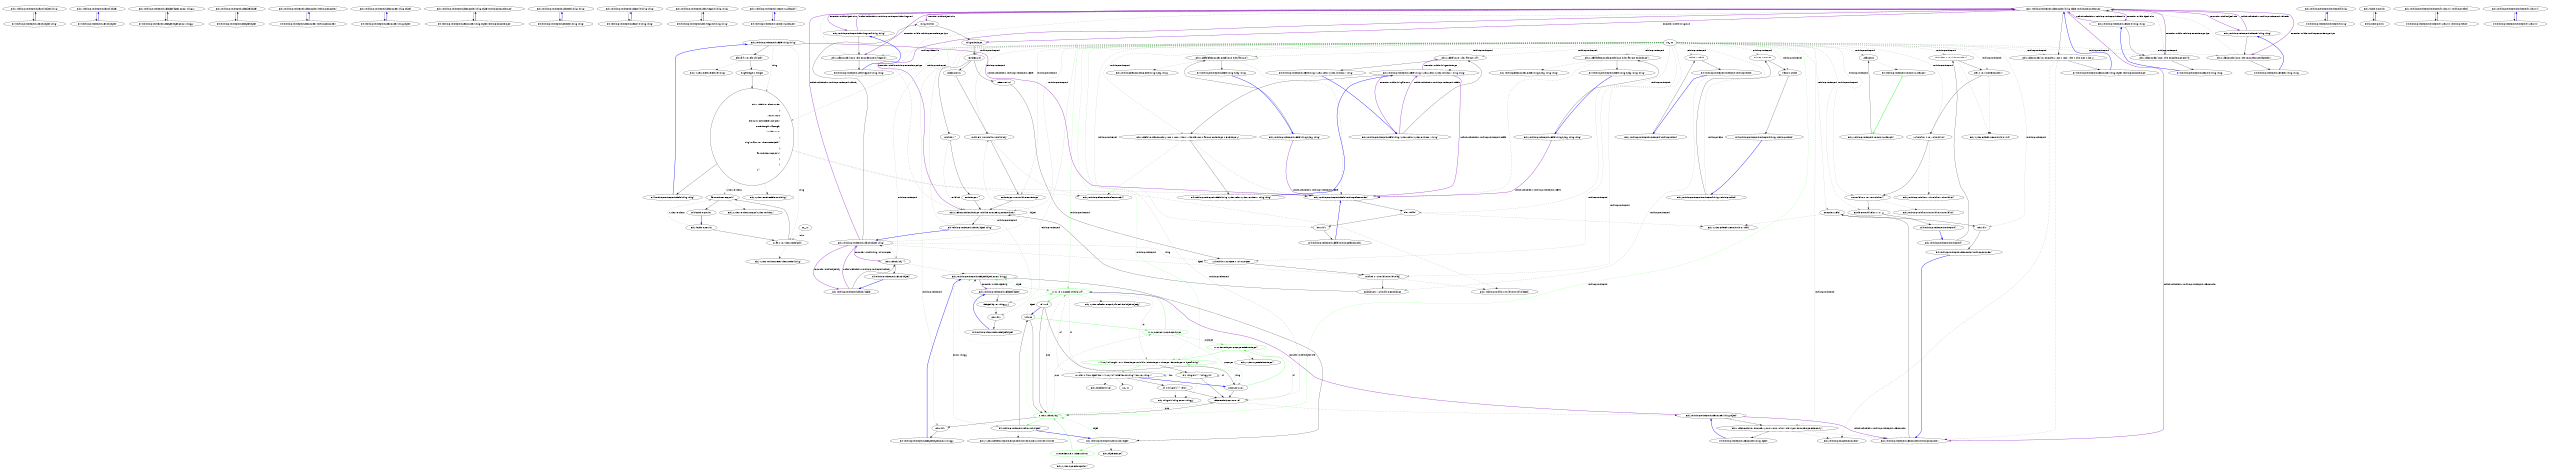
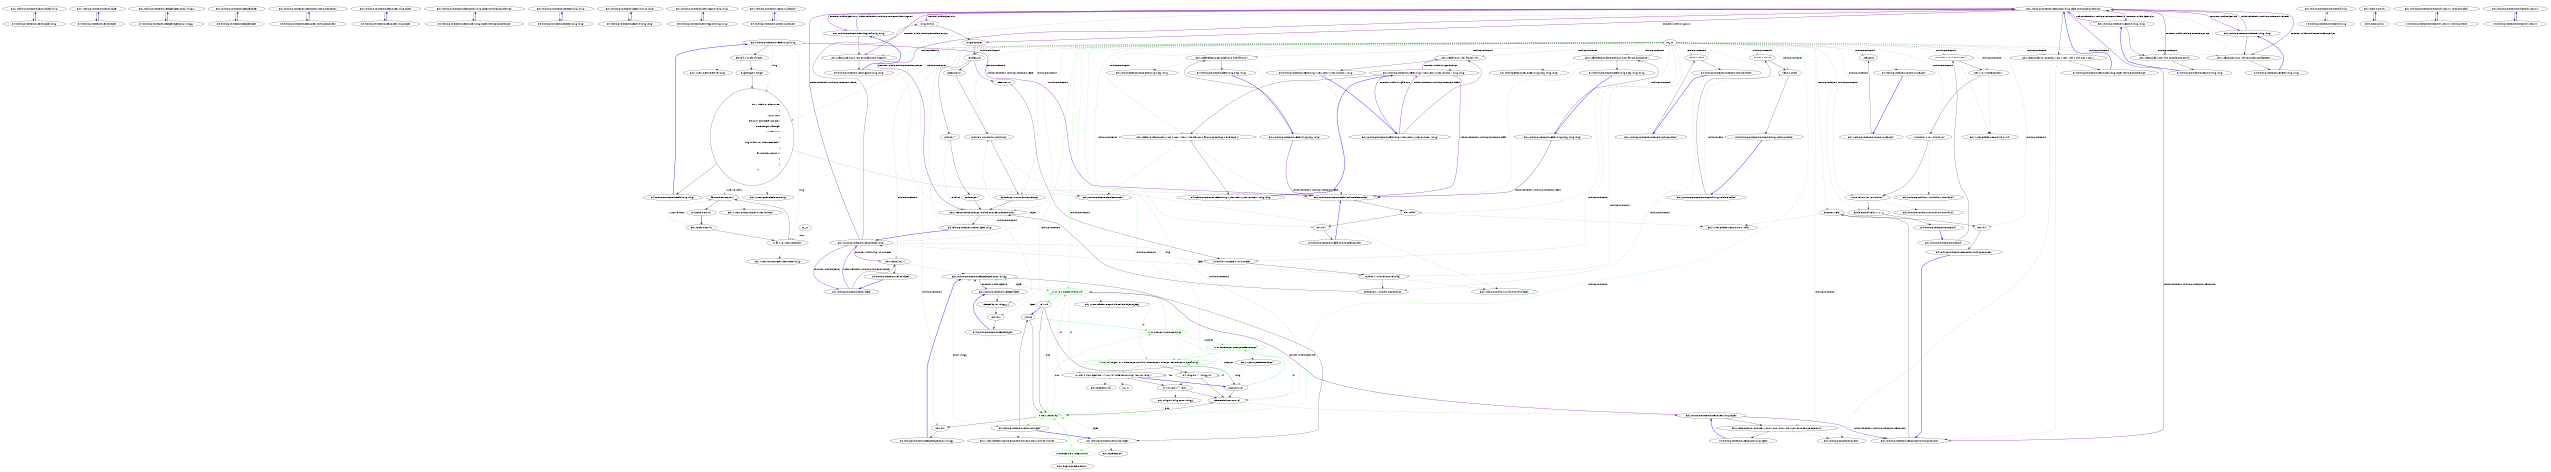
edge "Exit RestSharp.RestRequest.RestRequest(string)" -> "Entry RestSharp.RestRequest.RestRequest(string)": style bold -> dashed
edge "Exit RestSharp.RestRequest.IncreaseNumAttempts()" -> "Entry RestSharp.RestRequest.IncreaseNumAttempts()": color green -> blue
node "Exit RestSharp.StreamReader.AddObject(object)": label "Exit RestSharp.StreamReader.AddObject(object)" -> "Exit RestSharp.RestRequest.AddObject(object)"
edge "val = string.Join('','', (string[])val)" -> "Entry string.Join(string, params string[])": now "val = string.Join('','', (string[])val)" -> "val = string.Join('','', values)"
node "Entry System.Type.GetProperties()": label "Entry System.Type.GetProperties()" -> "Entry Length.Type.GetProperties()"
